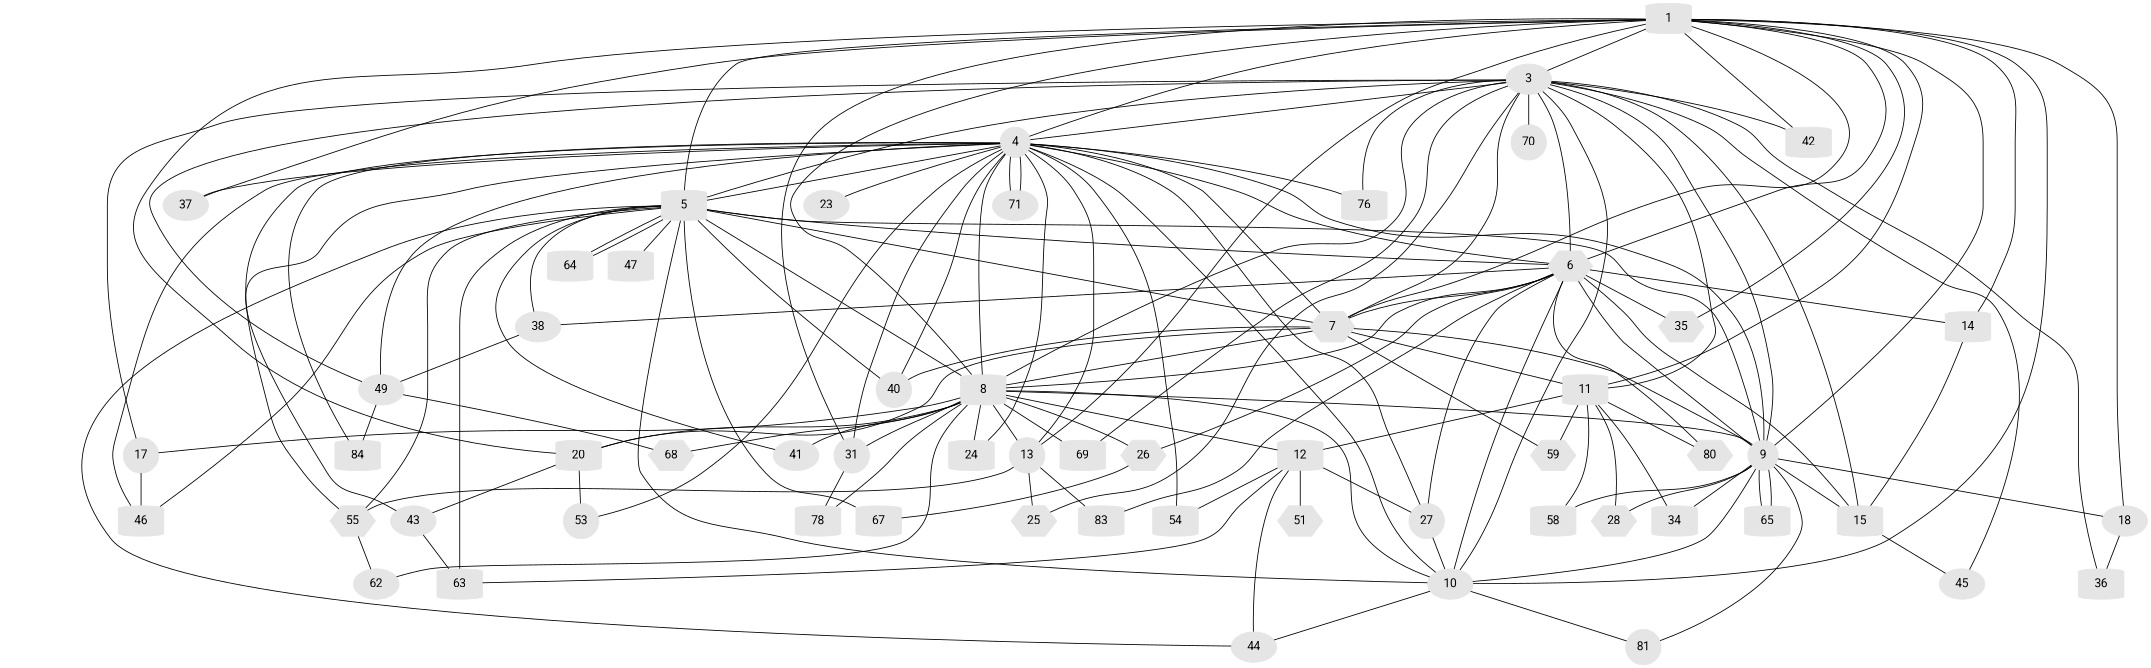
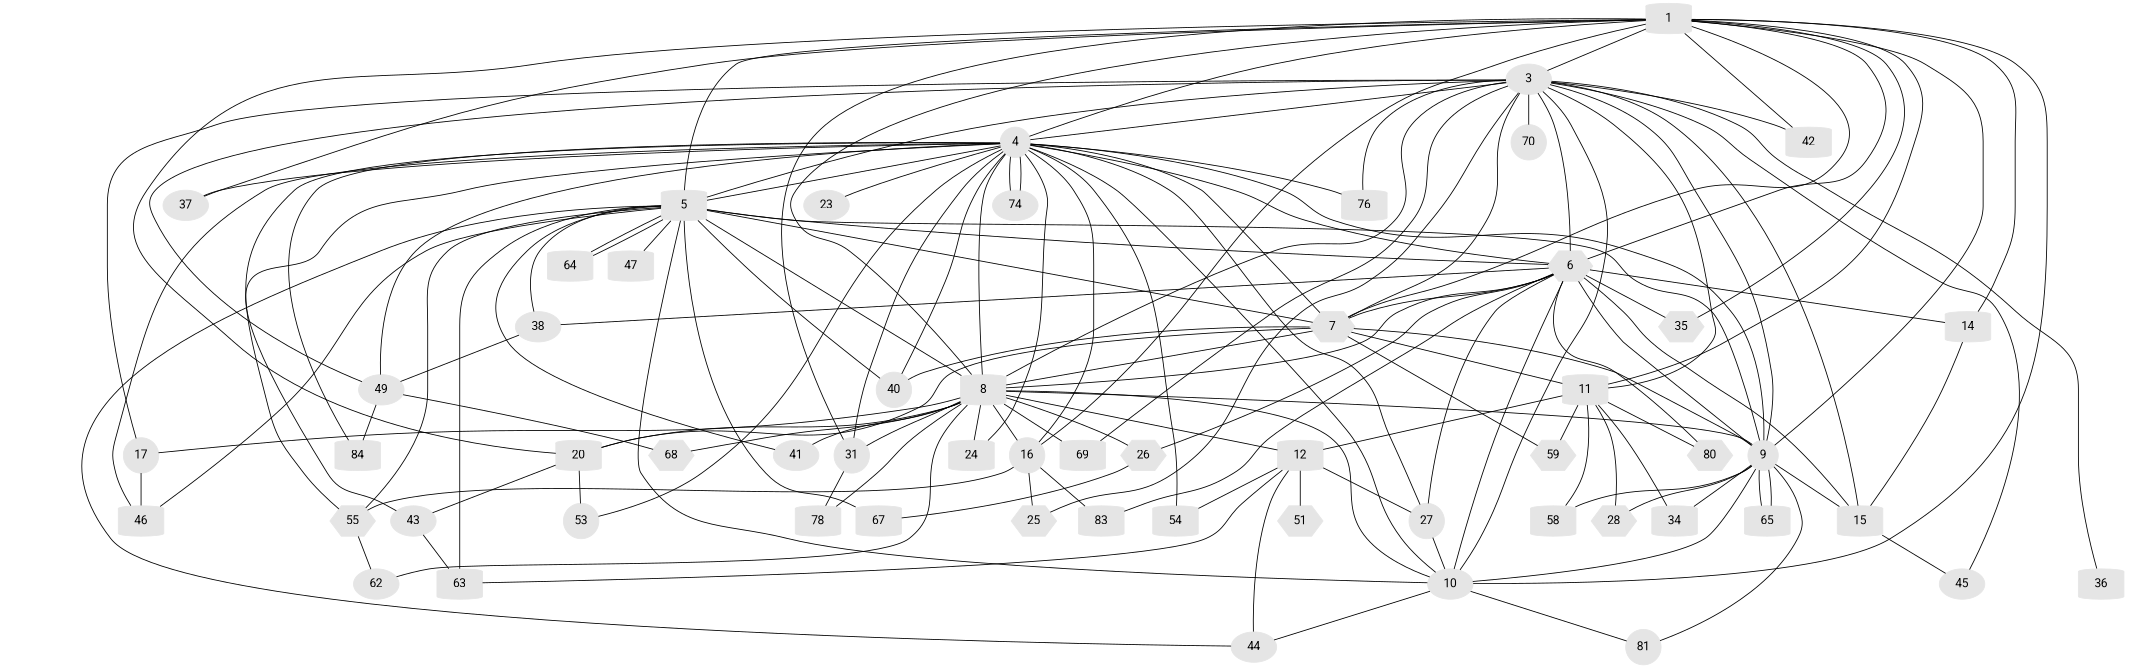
node "71": label "71" -> "74"
node "13": label "13" -> "16"
node "18": removed
